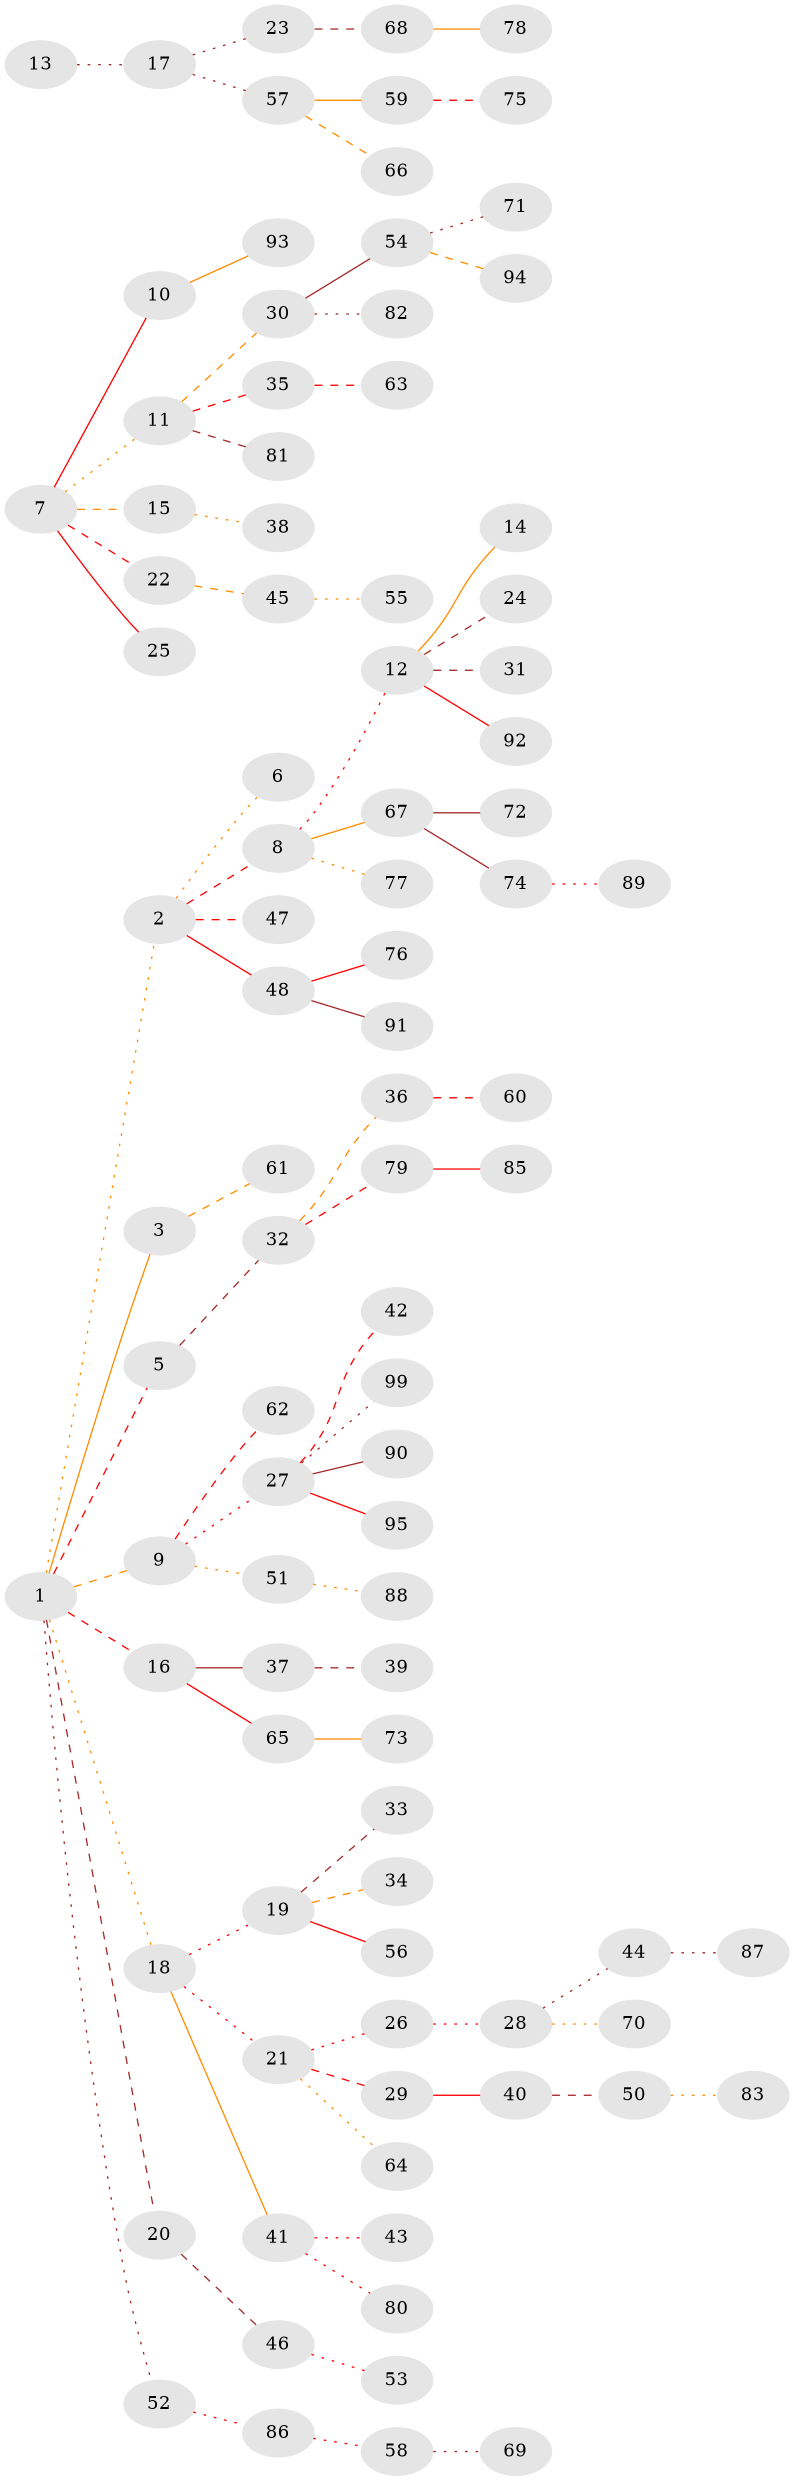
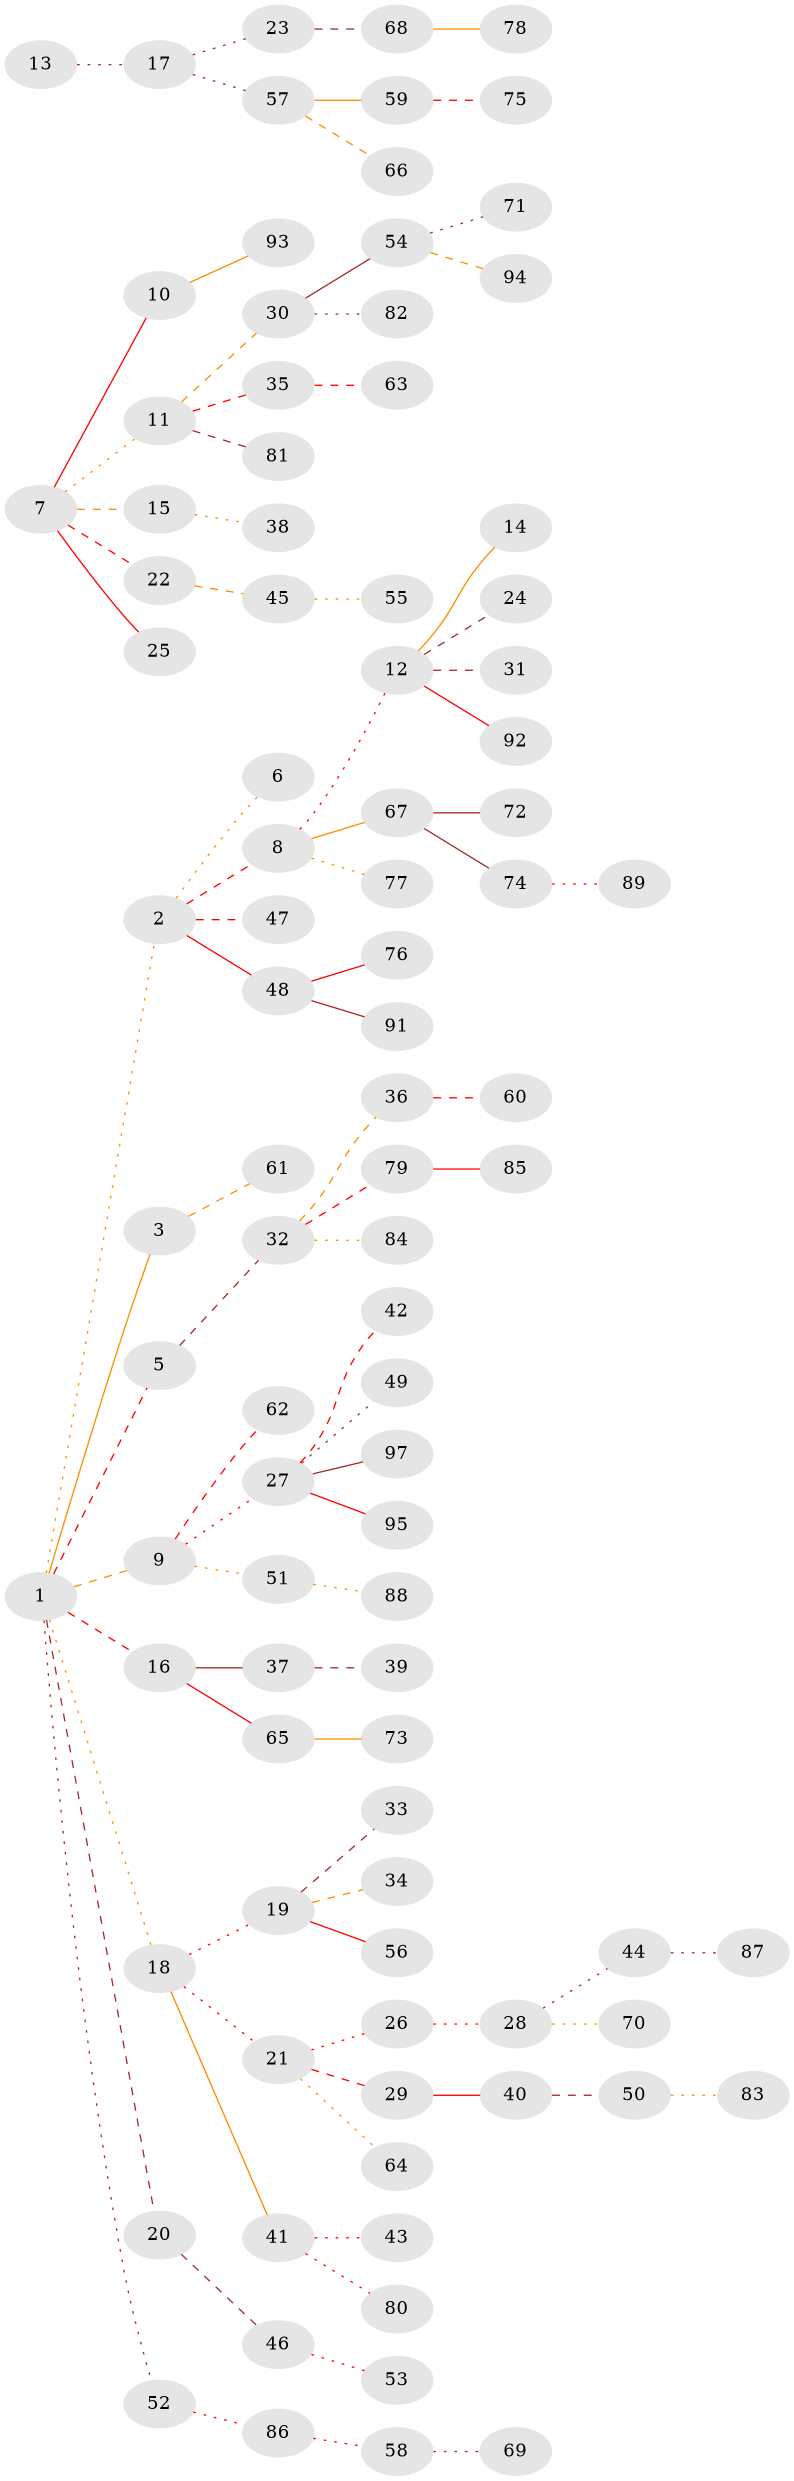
node "84": added
node "99": label "99" -> "49"
node "90": label "90" -> "97"
